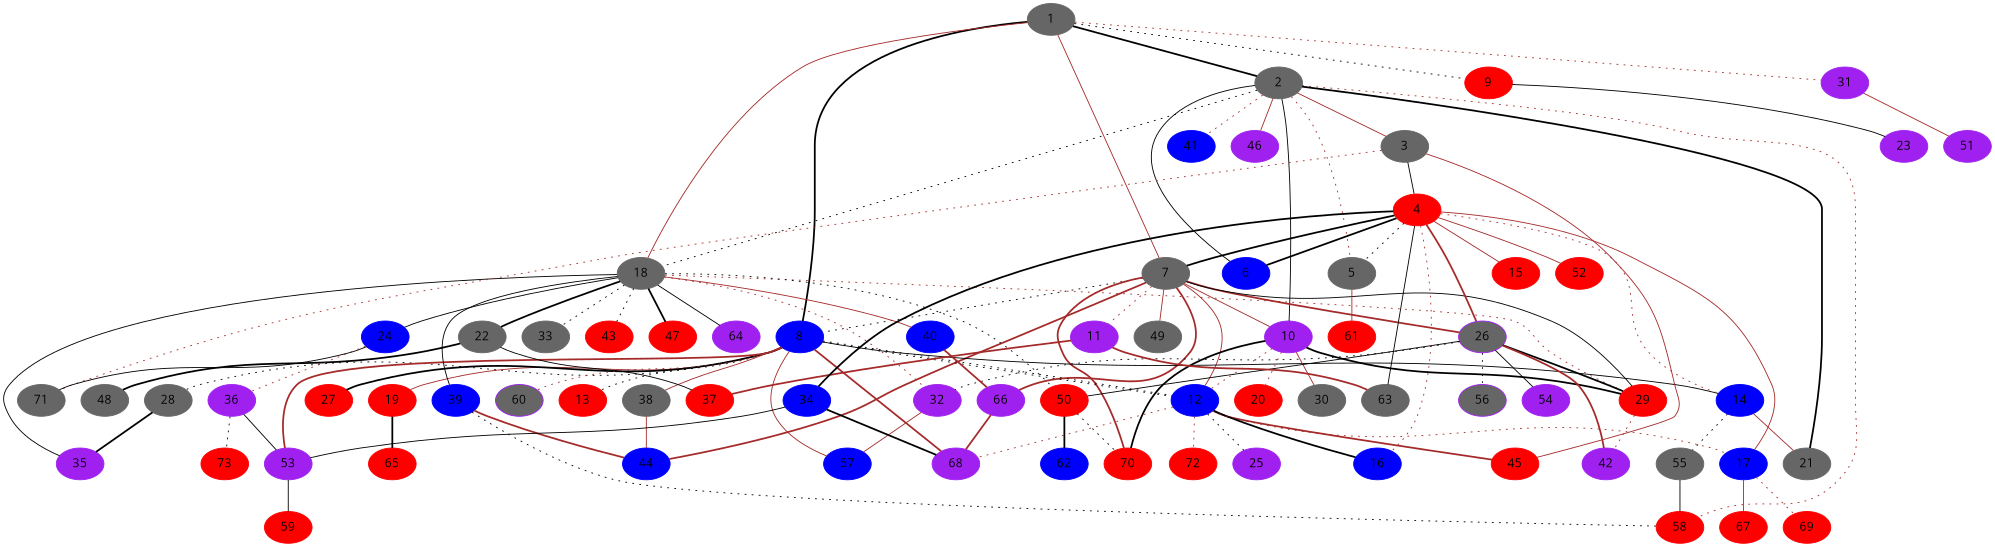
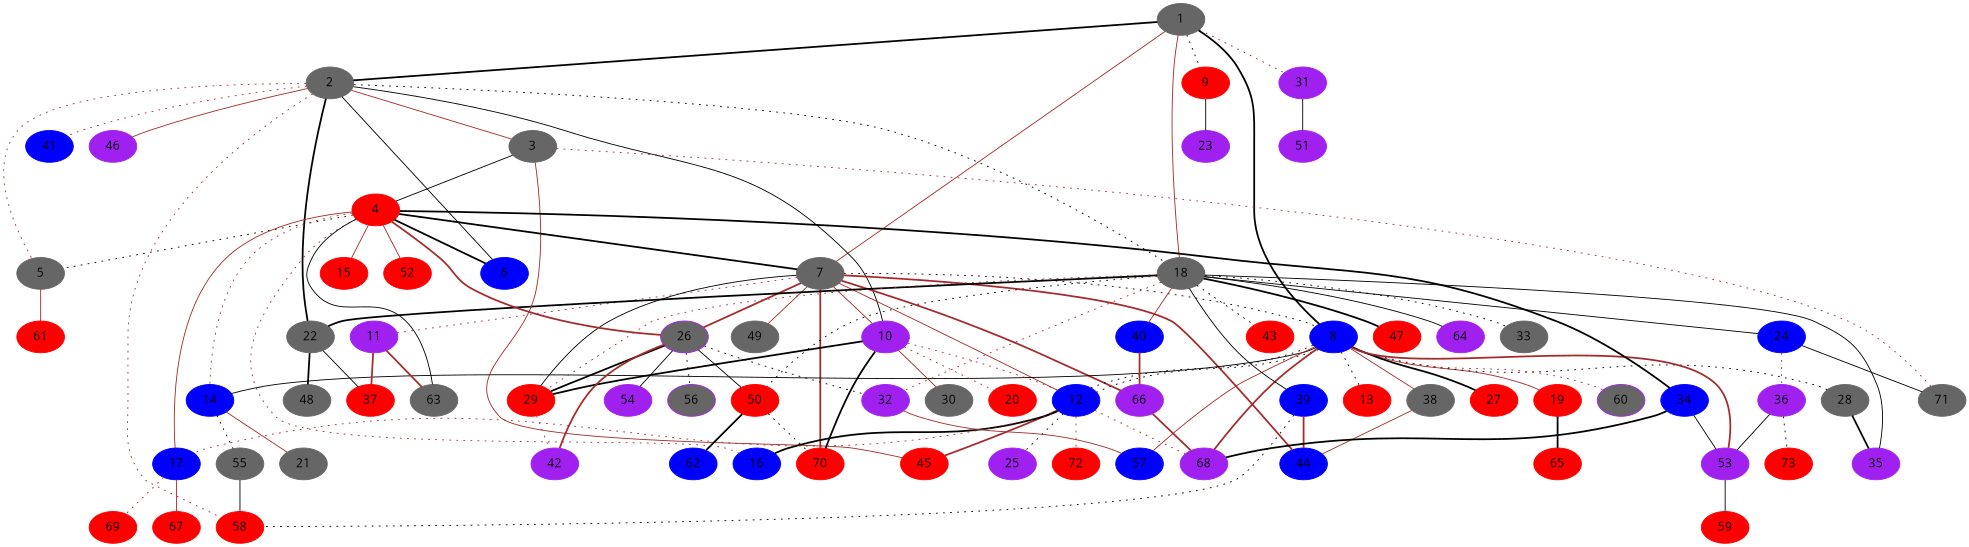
edge "31" -- "51": color brown -> black
edge "2" -- "21": now "2" -- "22"
